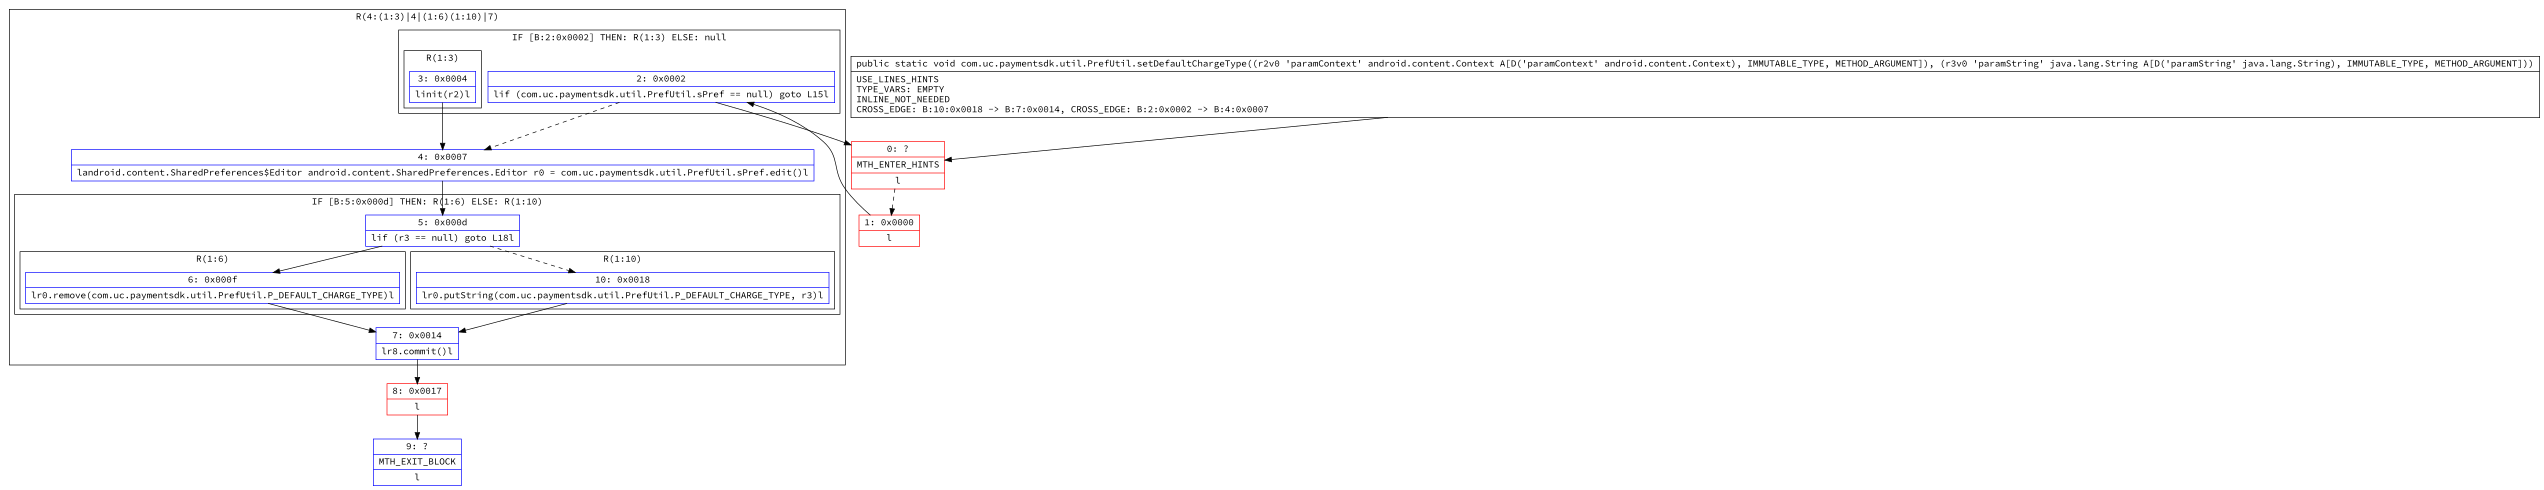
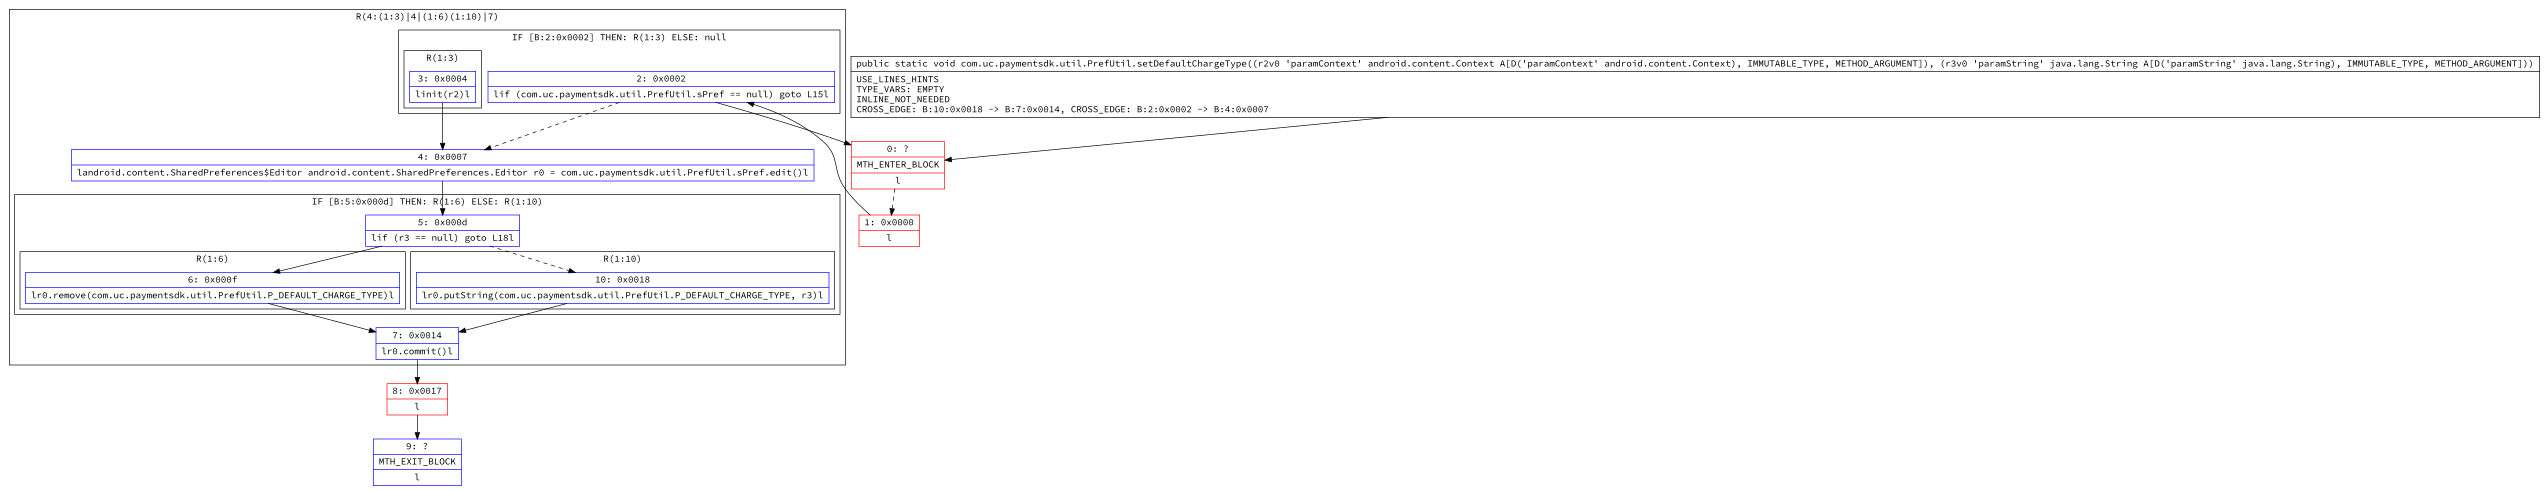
node "0: ?": text "MTH_ENTER_HINTS" -> "MTH_ENTER_BLOCK"
node "7: 0x0014": text "lr8.commit()l" -> "lr0.commit()l"
